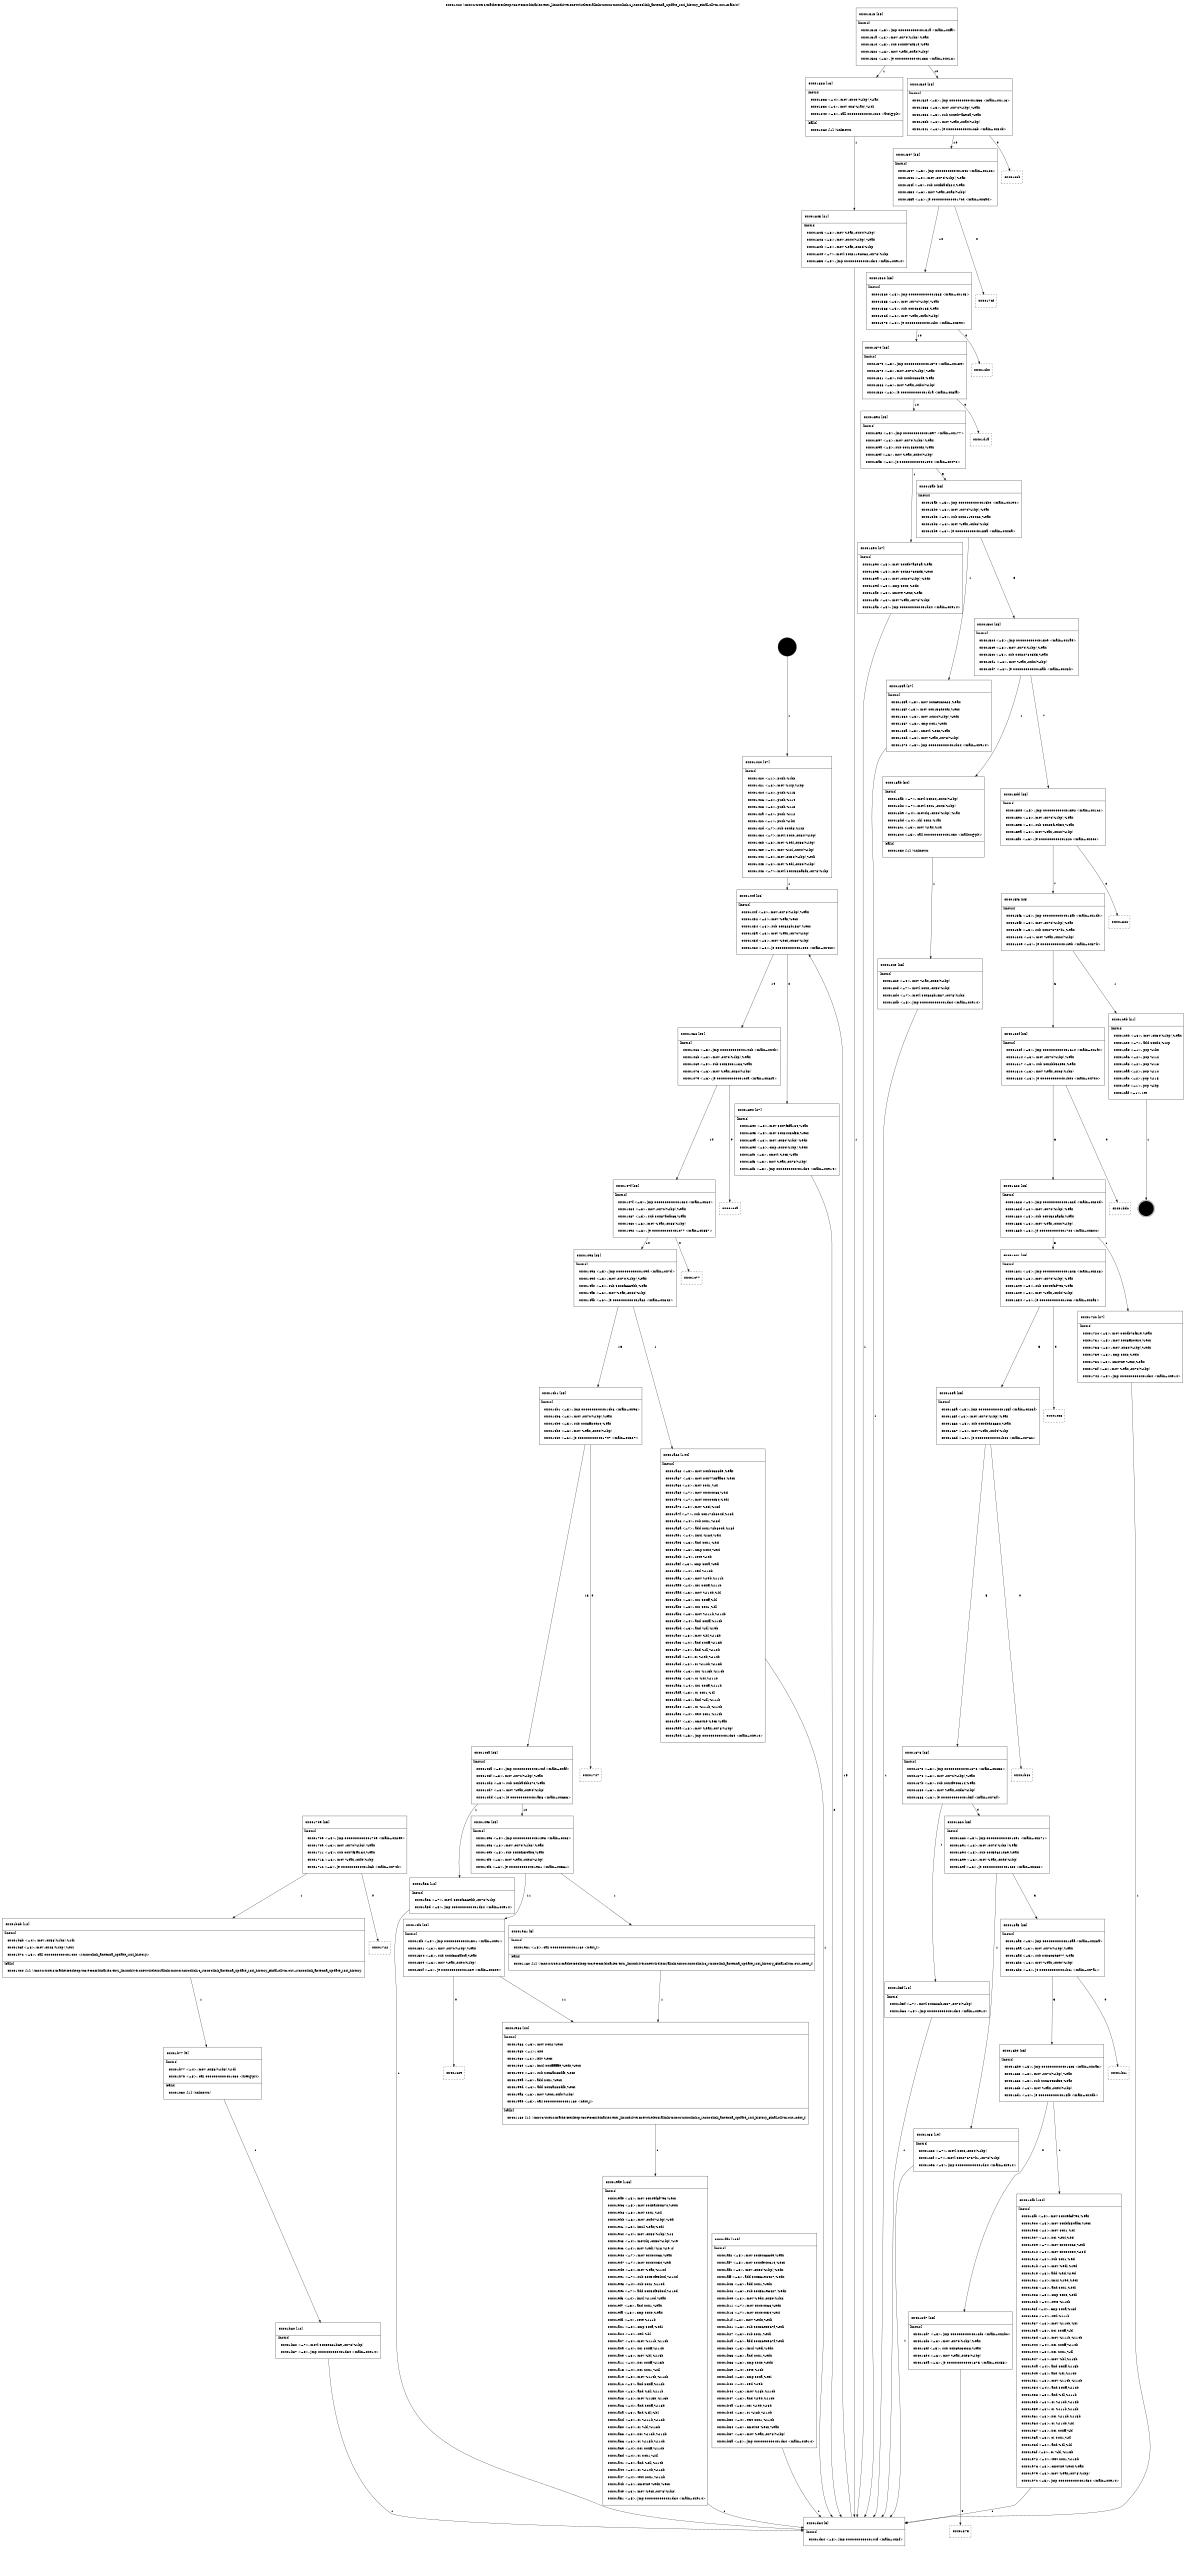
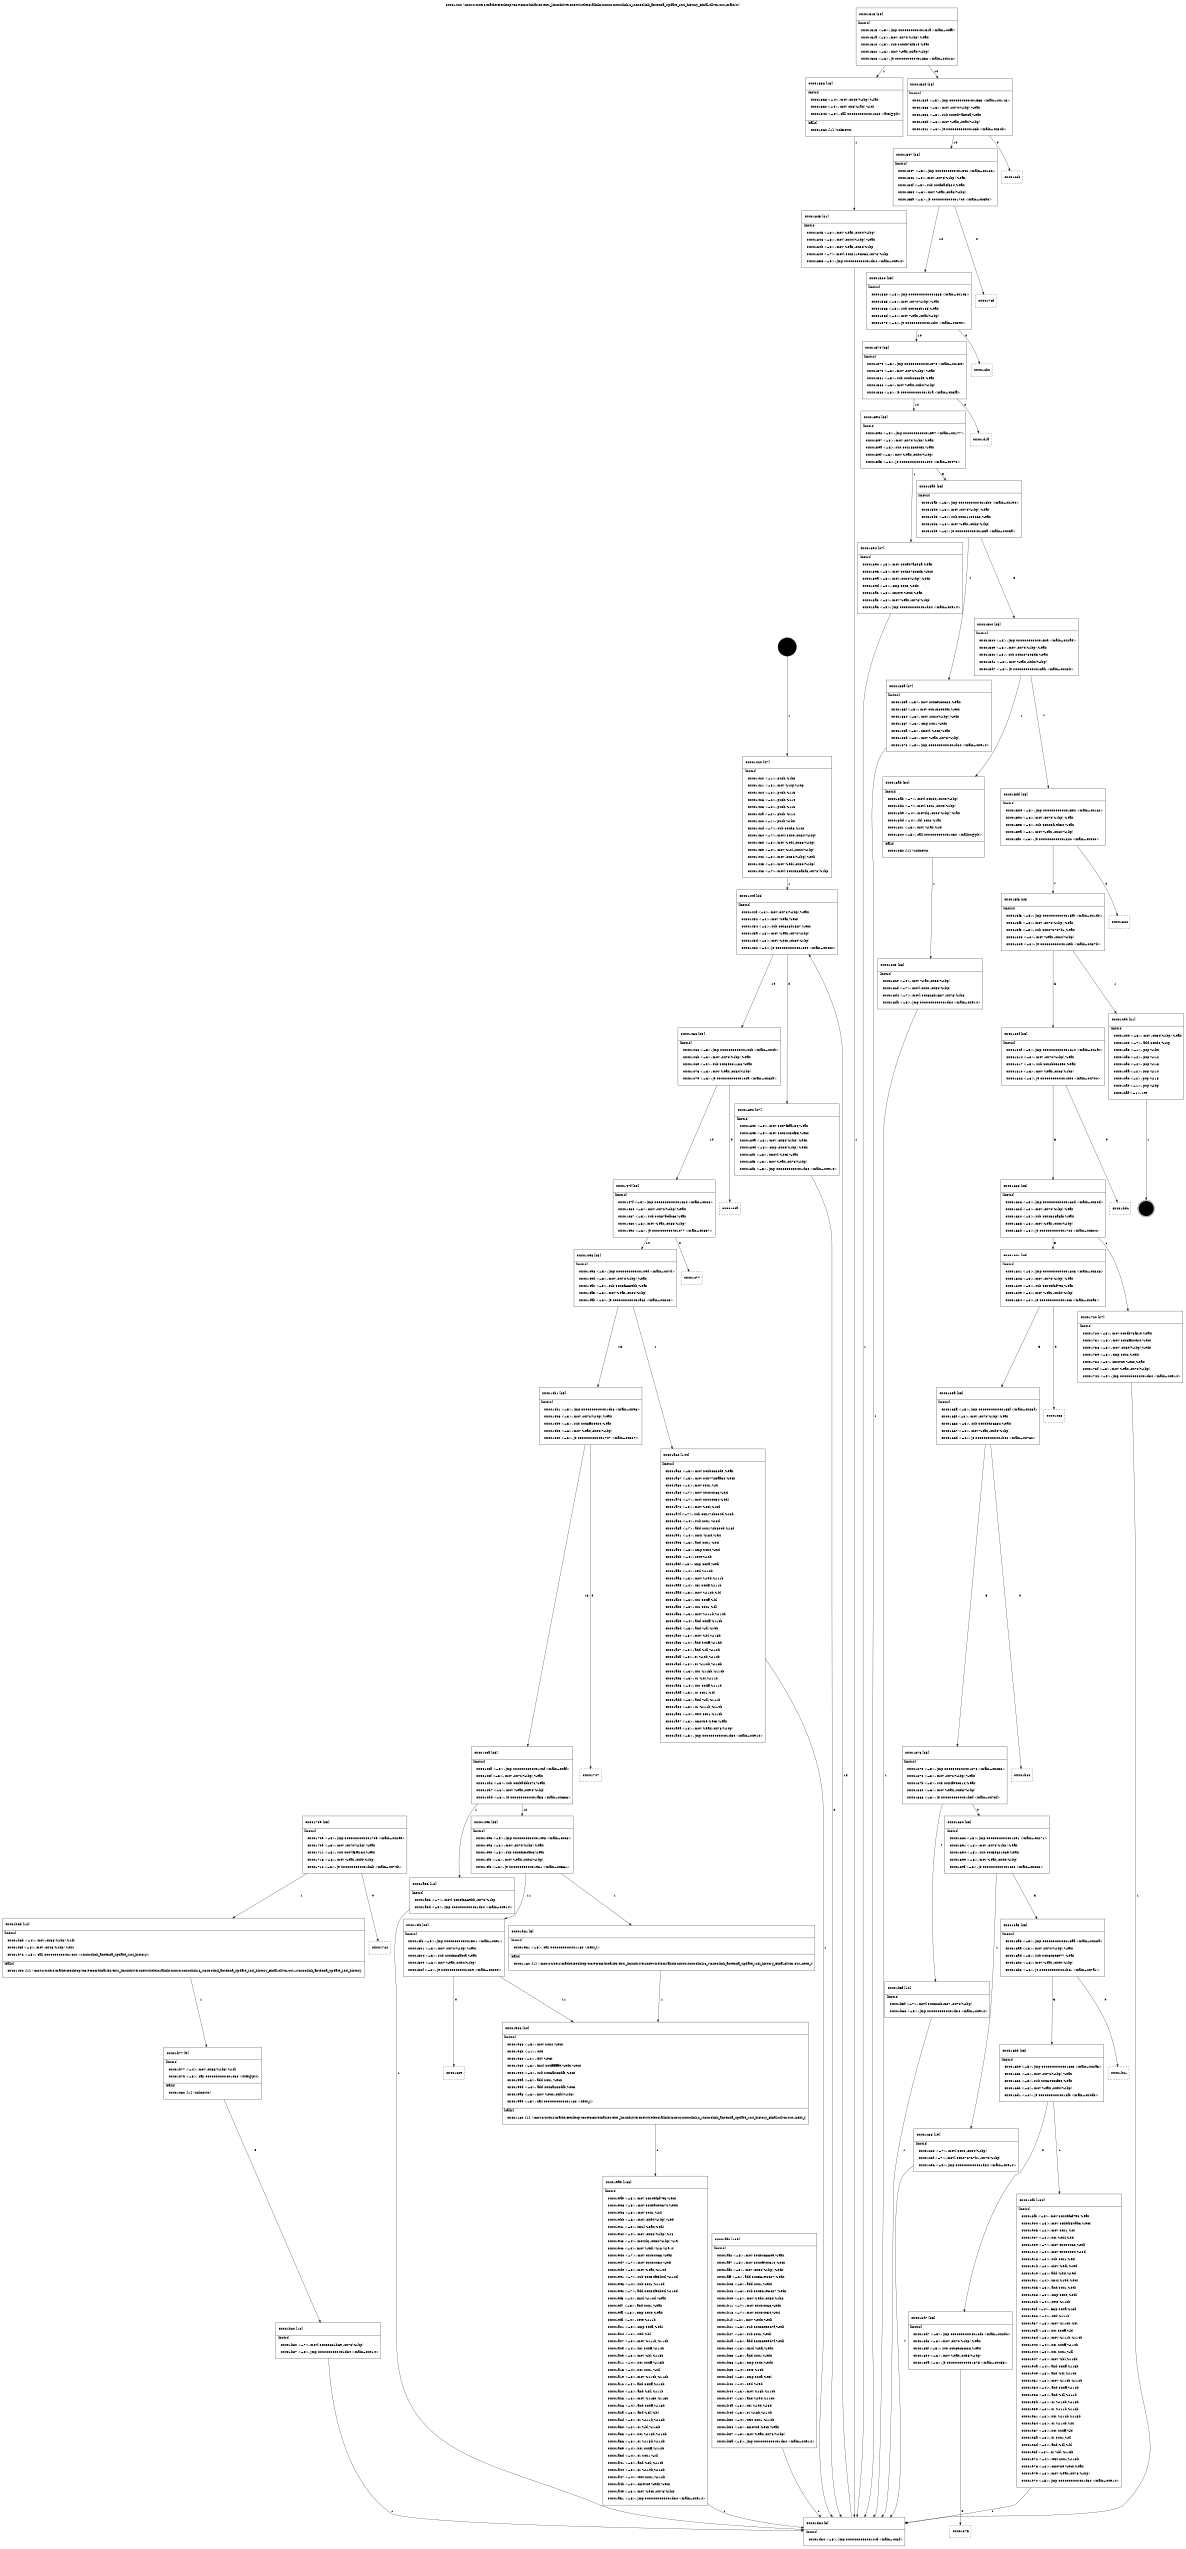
edge "0x401b77 [9]" -> "0x401b80 [12]": label " 1" -> " 3"
